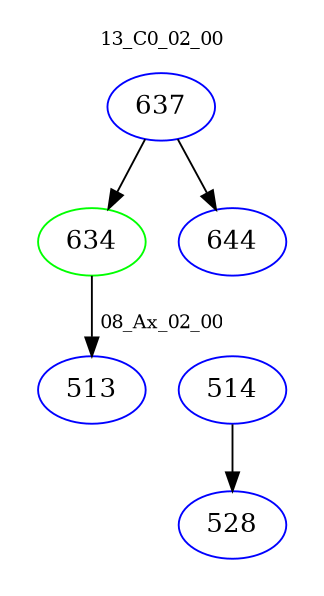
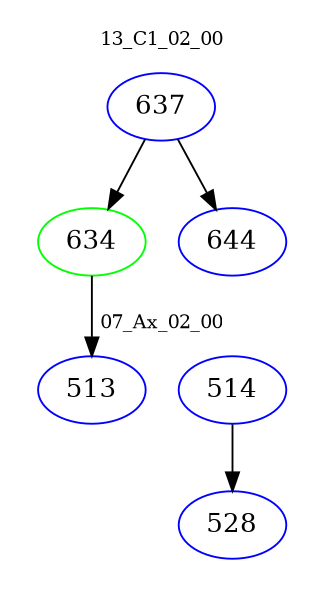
cluster "13_C0_02_00": label "13_C0_02_00" -> "13_C1_02_00"
cluster "08_Ax_02_00": label "08_Ax_02_00" -> "07_Ax_02_00"
